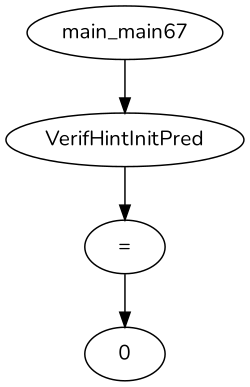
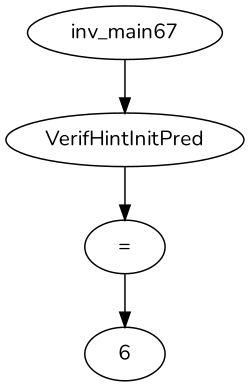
node "main_main67": label "main_main67" -> "inv_main67"
node "0": label "0" -> "6"
